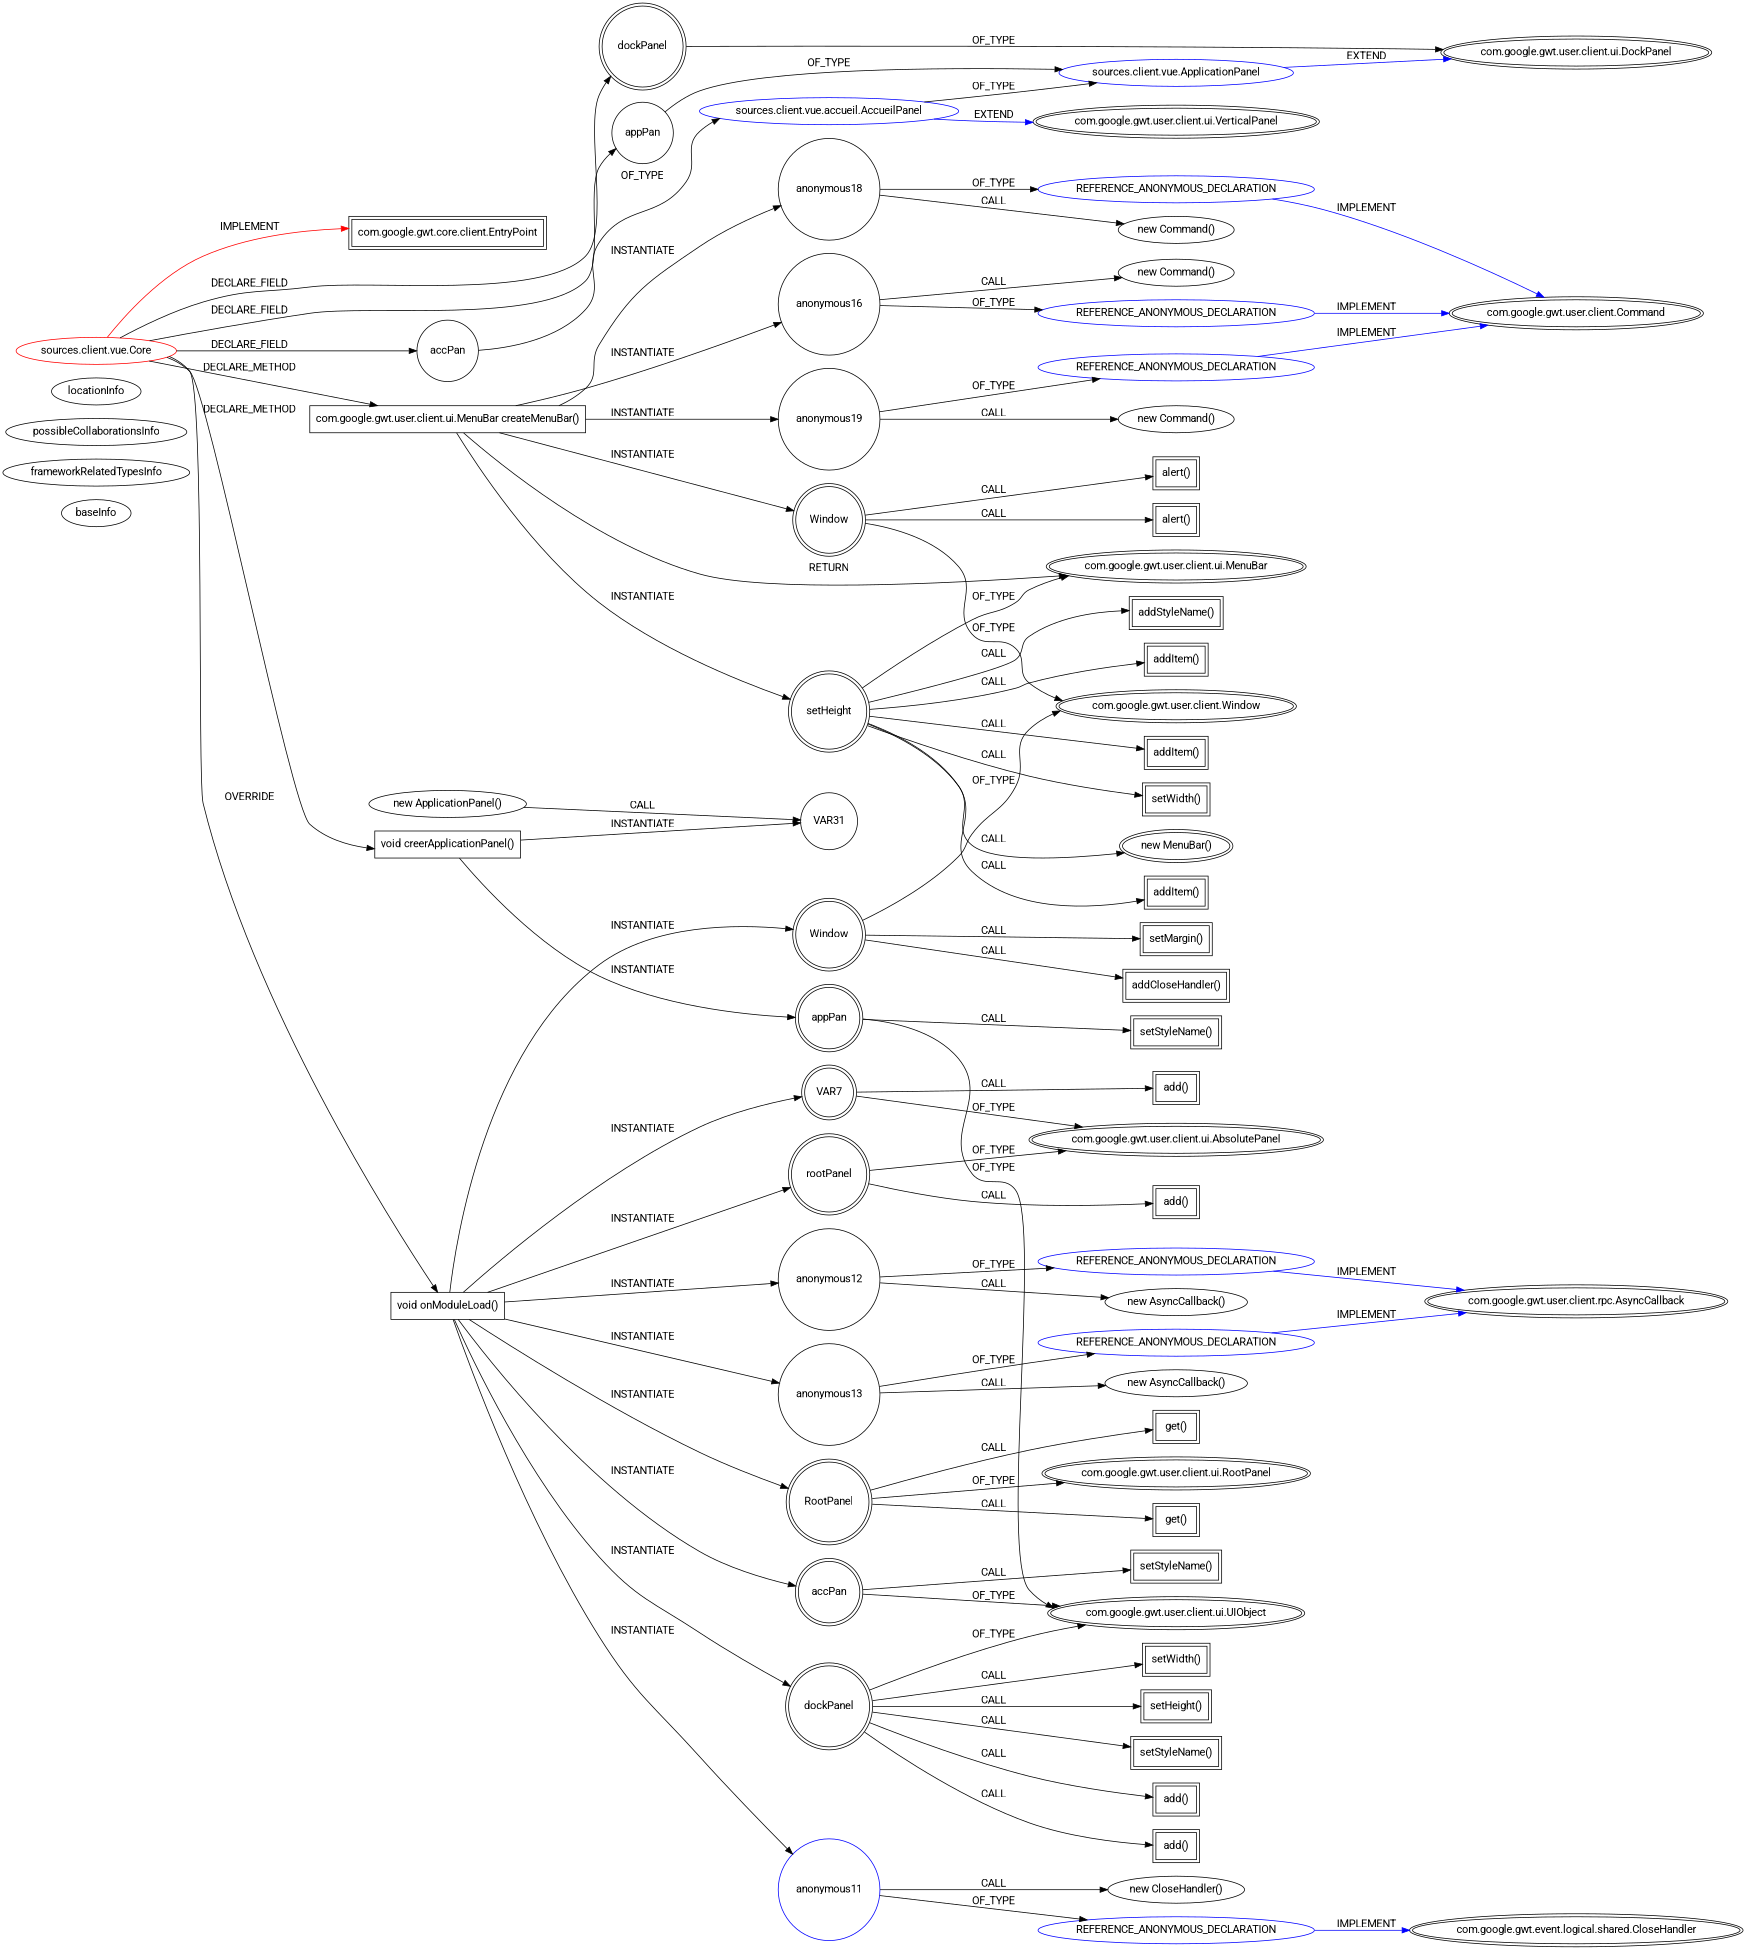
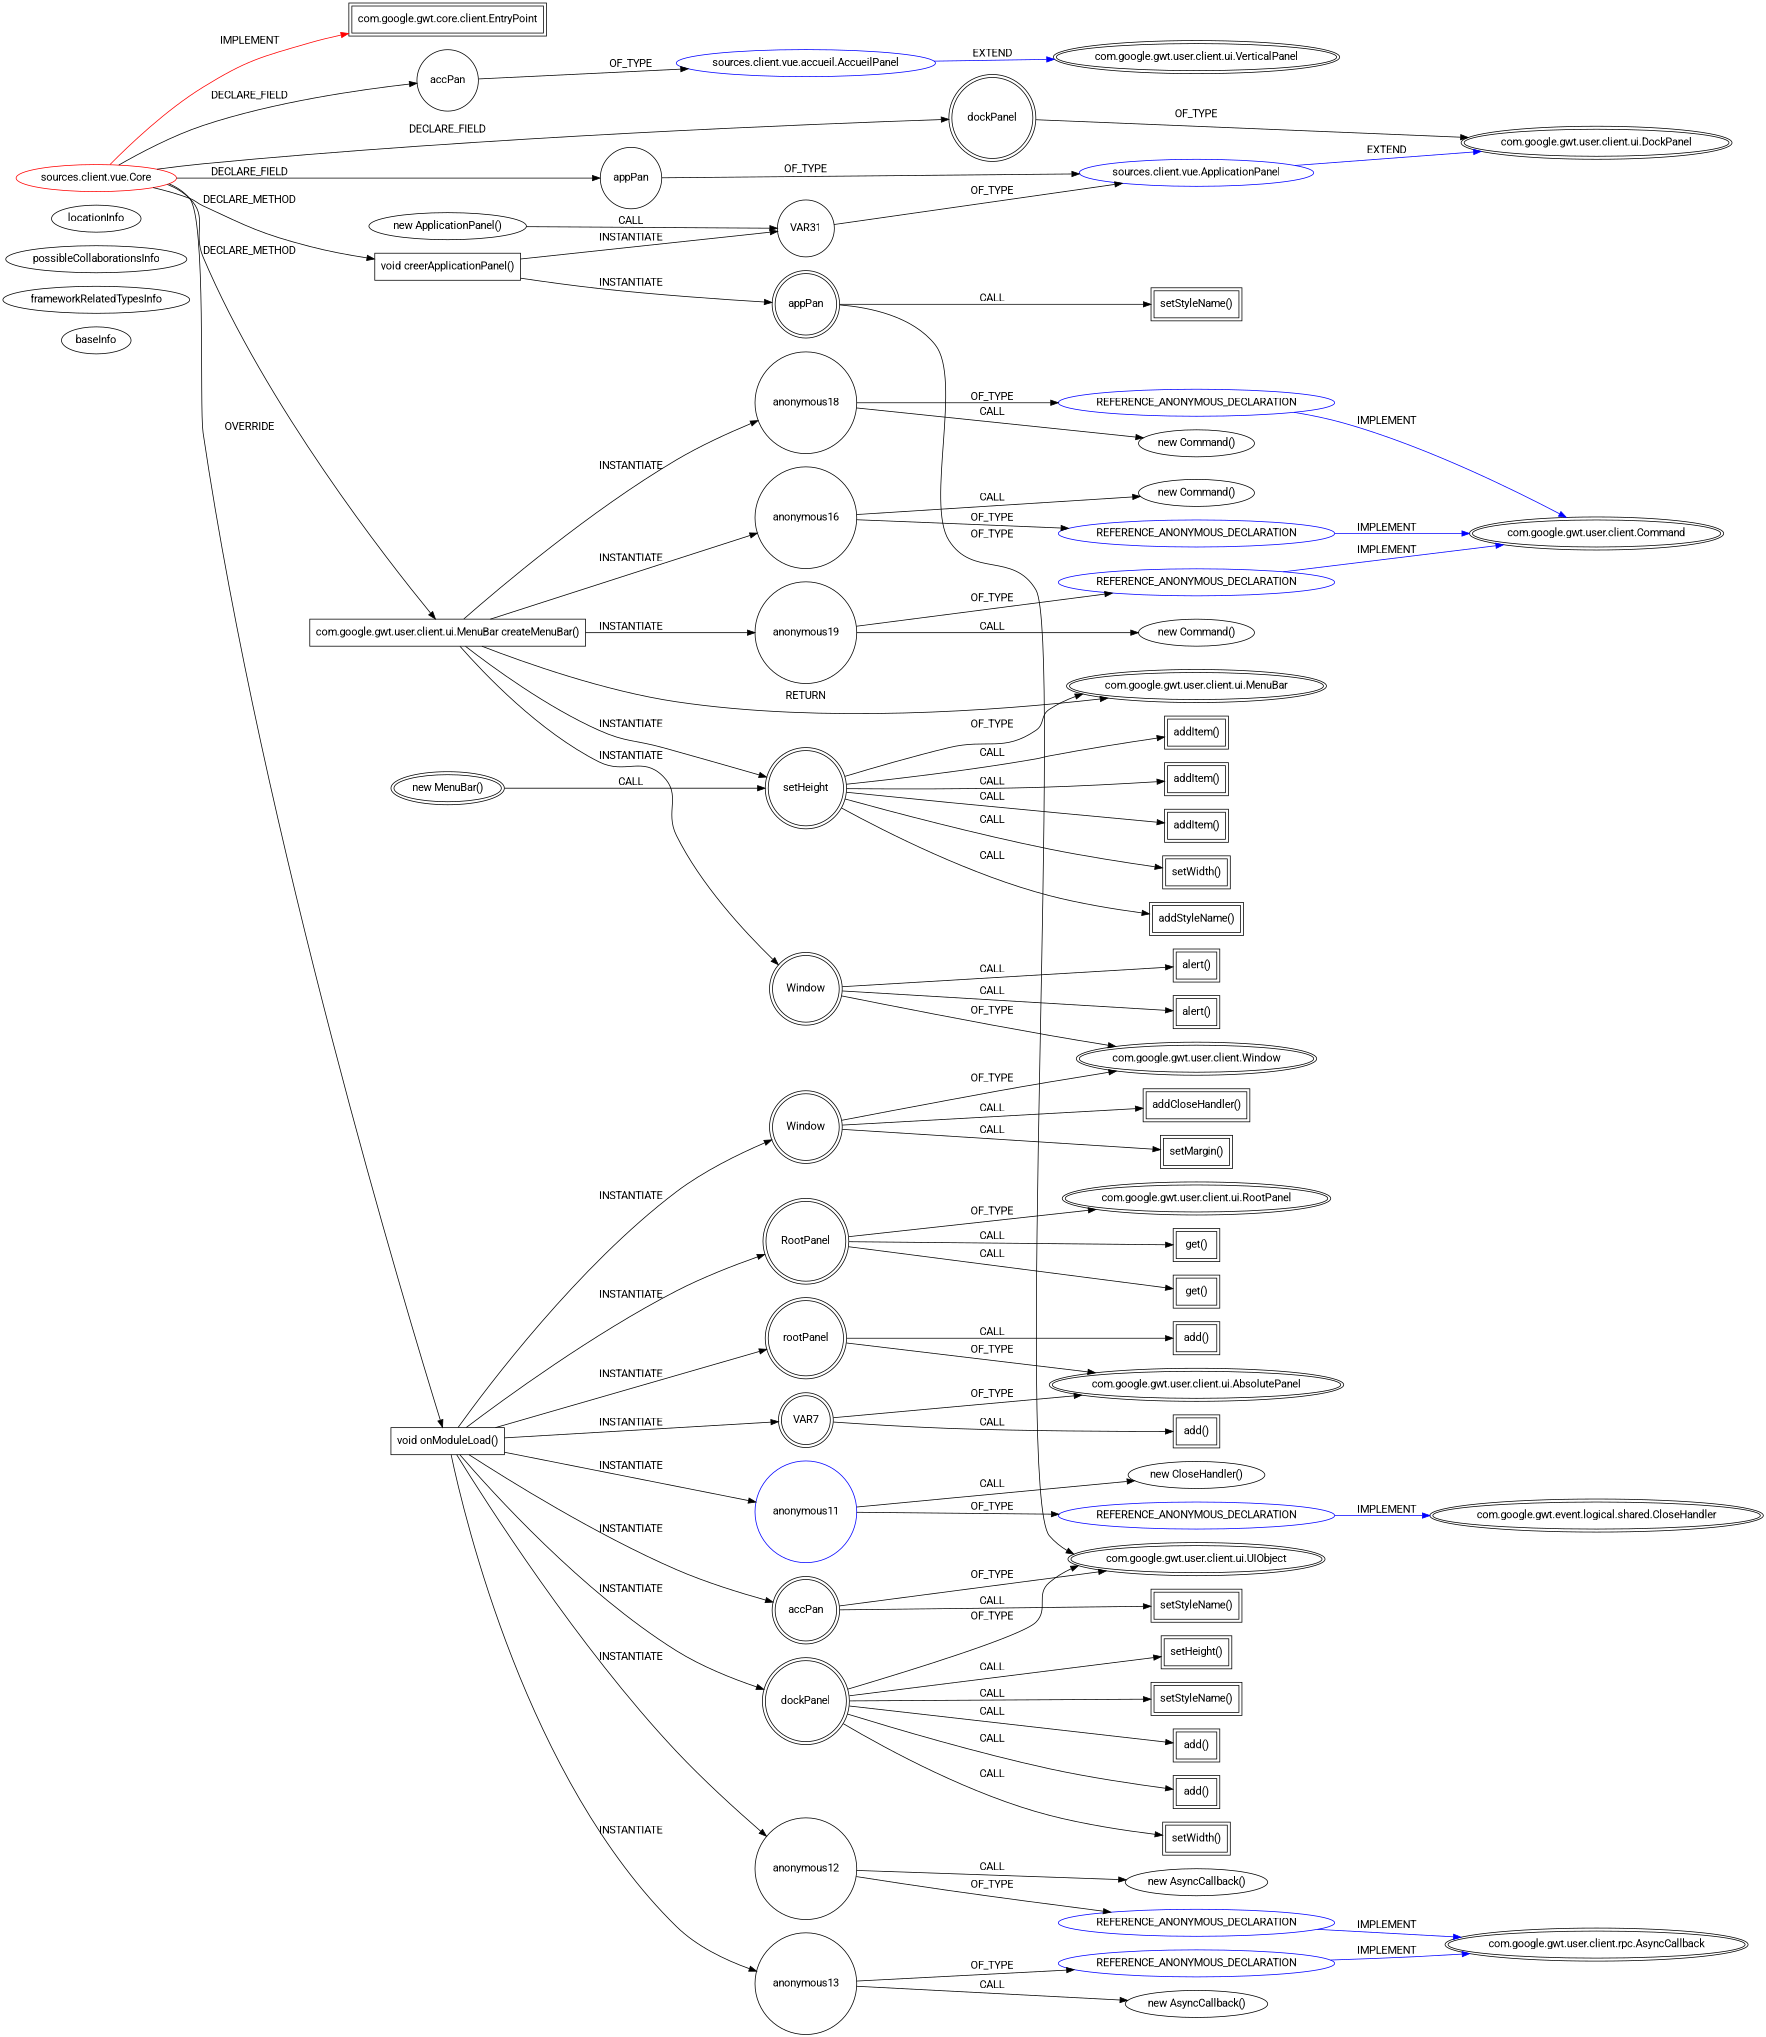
edge "sources.client.vue.accueil.AccueilPanel" -> "sources.client.vue.ApplicationPanel": now "VAR31" -> "sources.client.vue.ApplicationPanel"
edge "setHeight" -> "new MenuBar()": reversed
